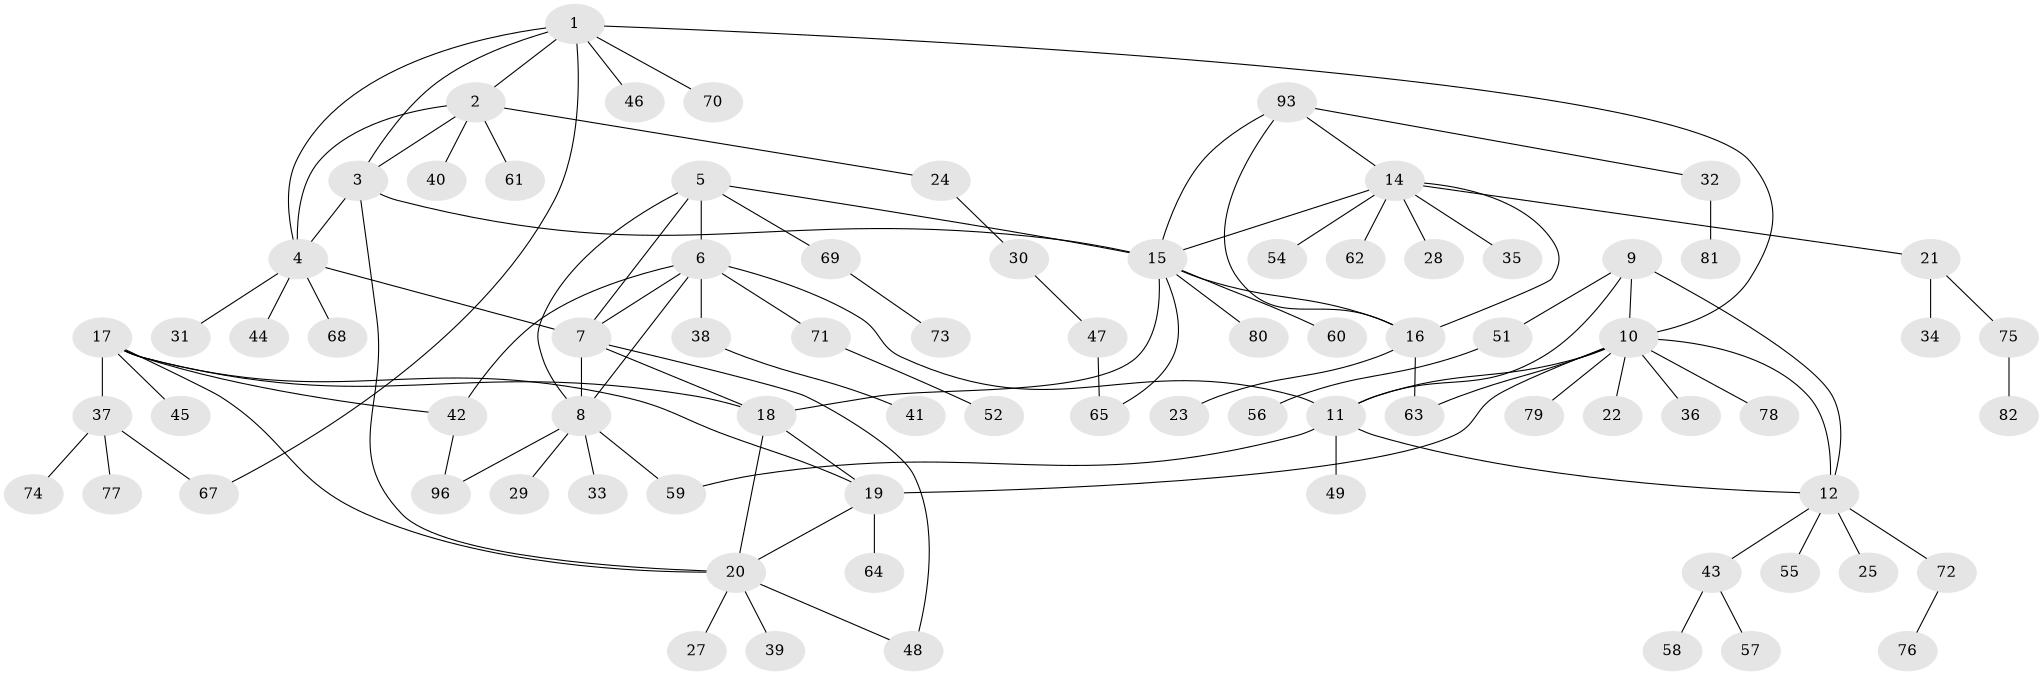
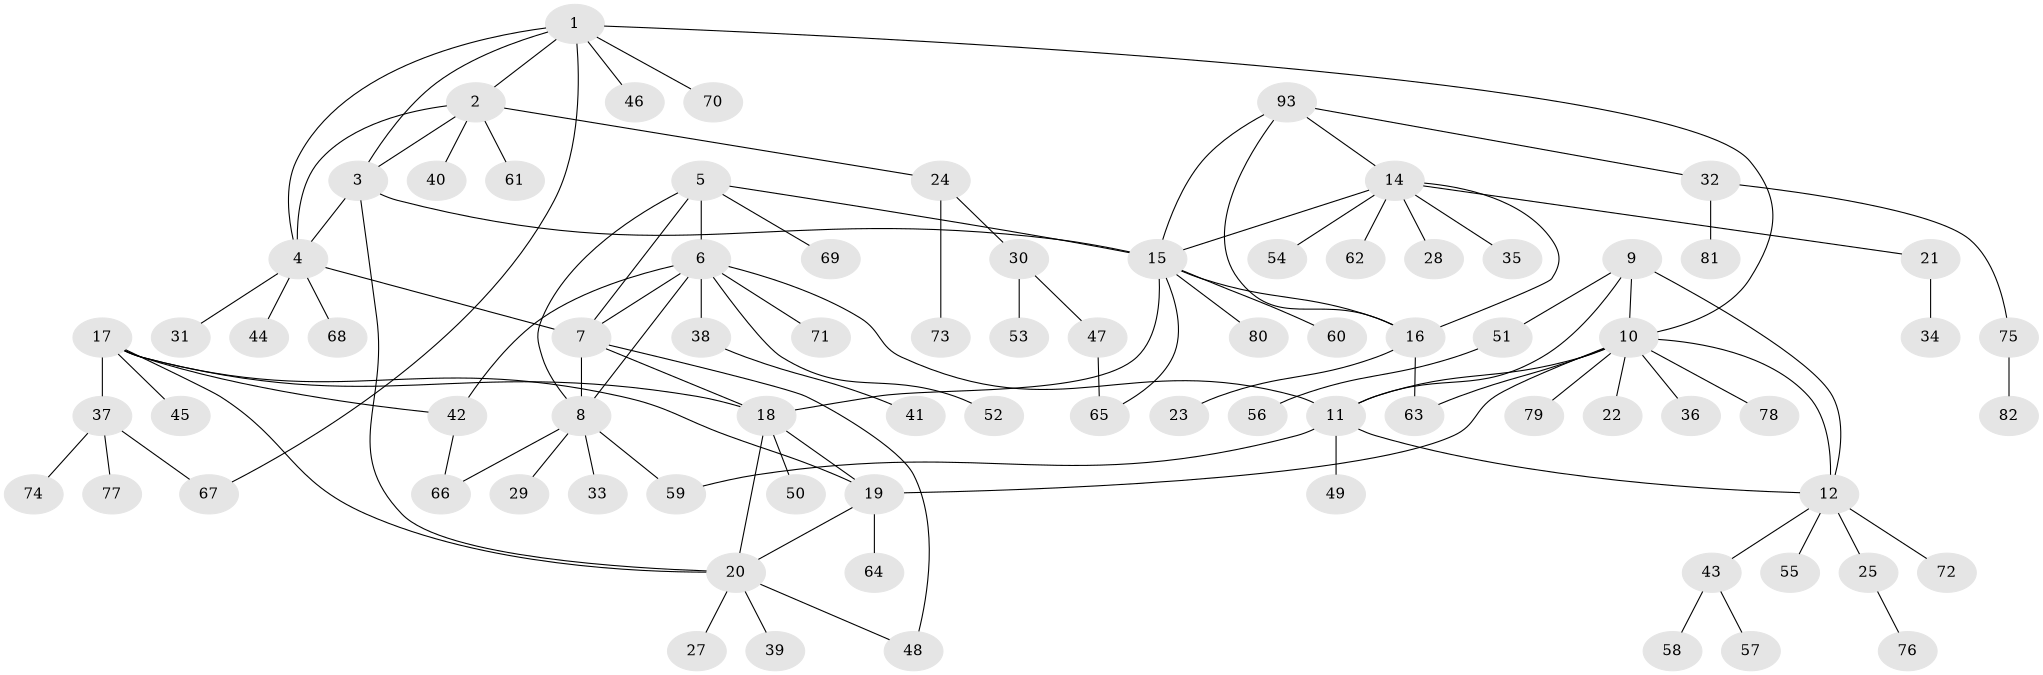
edge "69" -- "73": now "24" -- "73"
edge "21" -- "75": now "32" -- "75"
node "53": added
edge "71" -- "52": now "6" -- "52"
node "96": label "96" -> "66"
node "50": added
edge "72" -- "76": now "25" -- "76"
